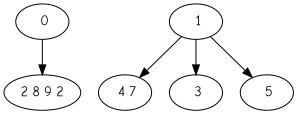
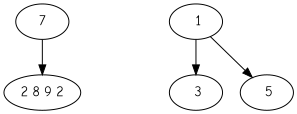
node "0": label "0" -> "7"
node "4 7": removed
